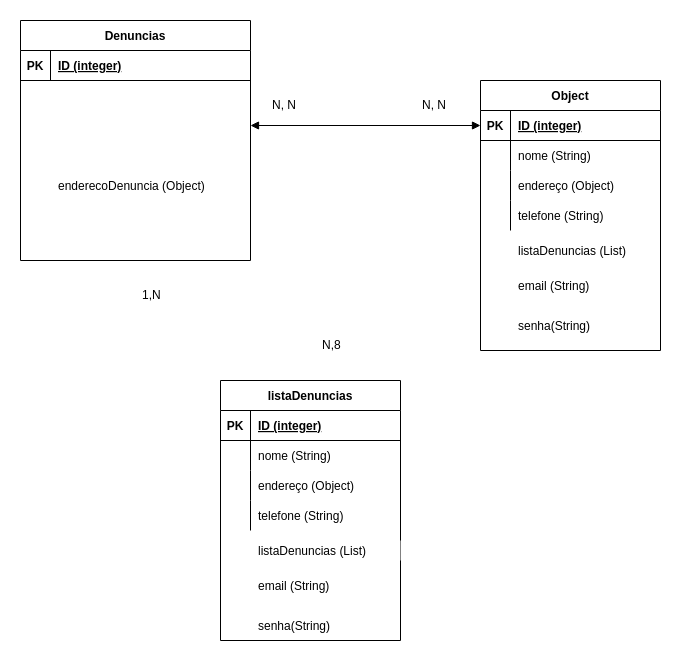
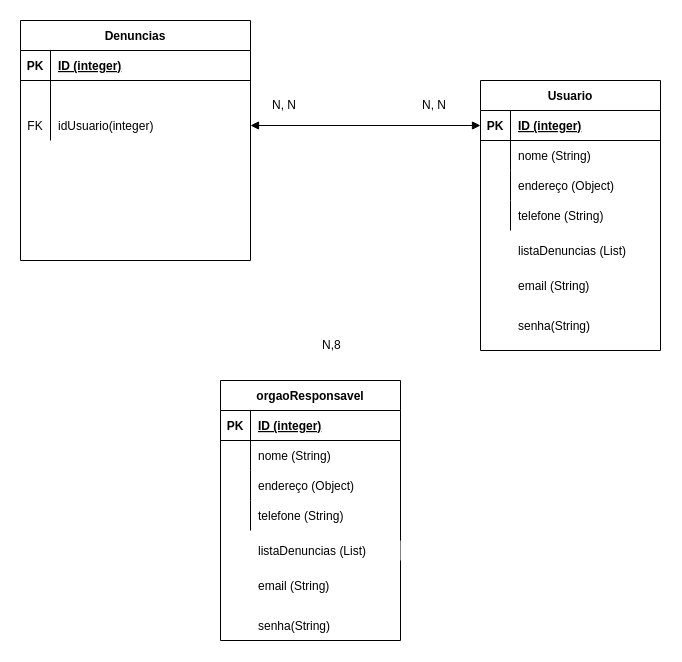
node "Object": label "Object" -> "Usuario"
node "FK": added
node "idUsuario(integer)": added
node "enderecoDenuncia (Object)": removed
node "1,N": removed
node "listaDenuncias": label "listaDenuncias" -> "orgaoResponsavel"
